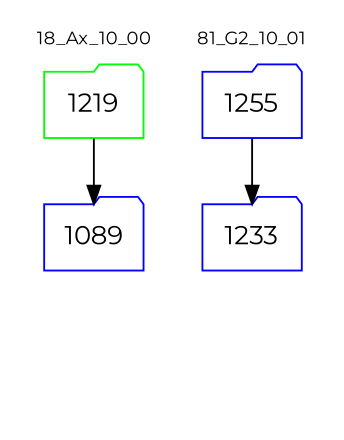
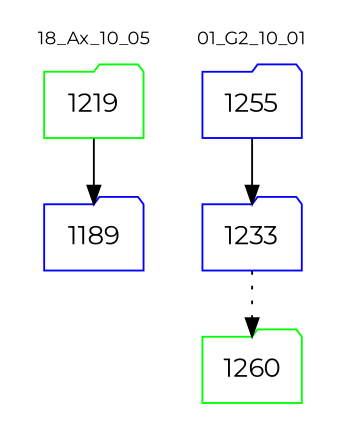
cluster "18_Ax_10_00": label "18_Ax_10_00" -> "18_Ax_10_05"
cluster "81_G2_10_01": label "81_G2_10_01" -> "01_G2_10_01"
node "1089": label "1089" -> "1189"
node "1260": added
